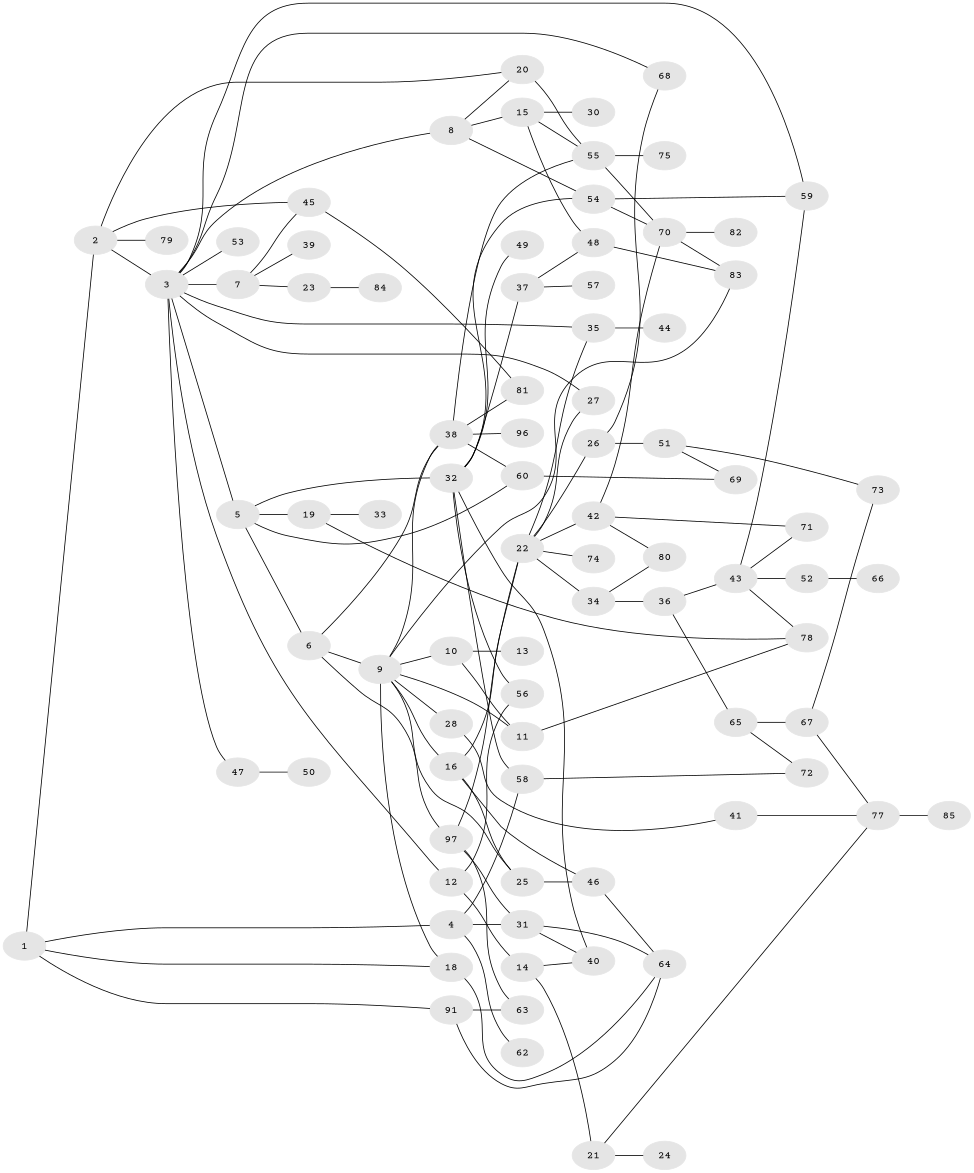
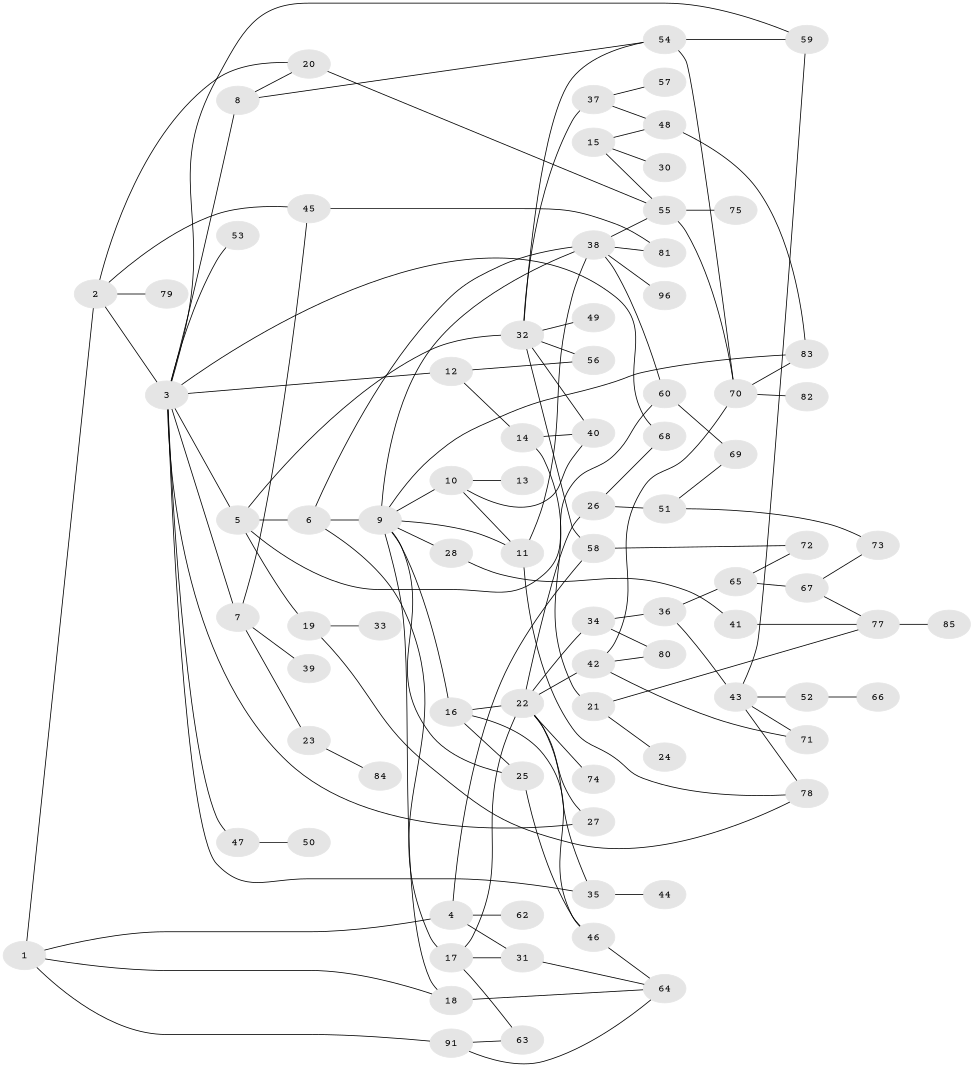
edge "15" -- "8": removed
edge "38" -- "11": added
node "97": label "97" -> "17"
edge "31" -- "40": now "10" -- "40"
